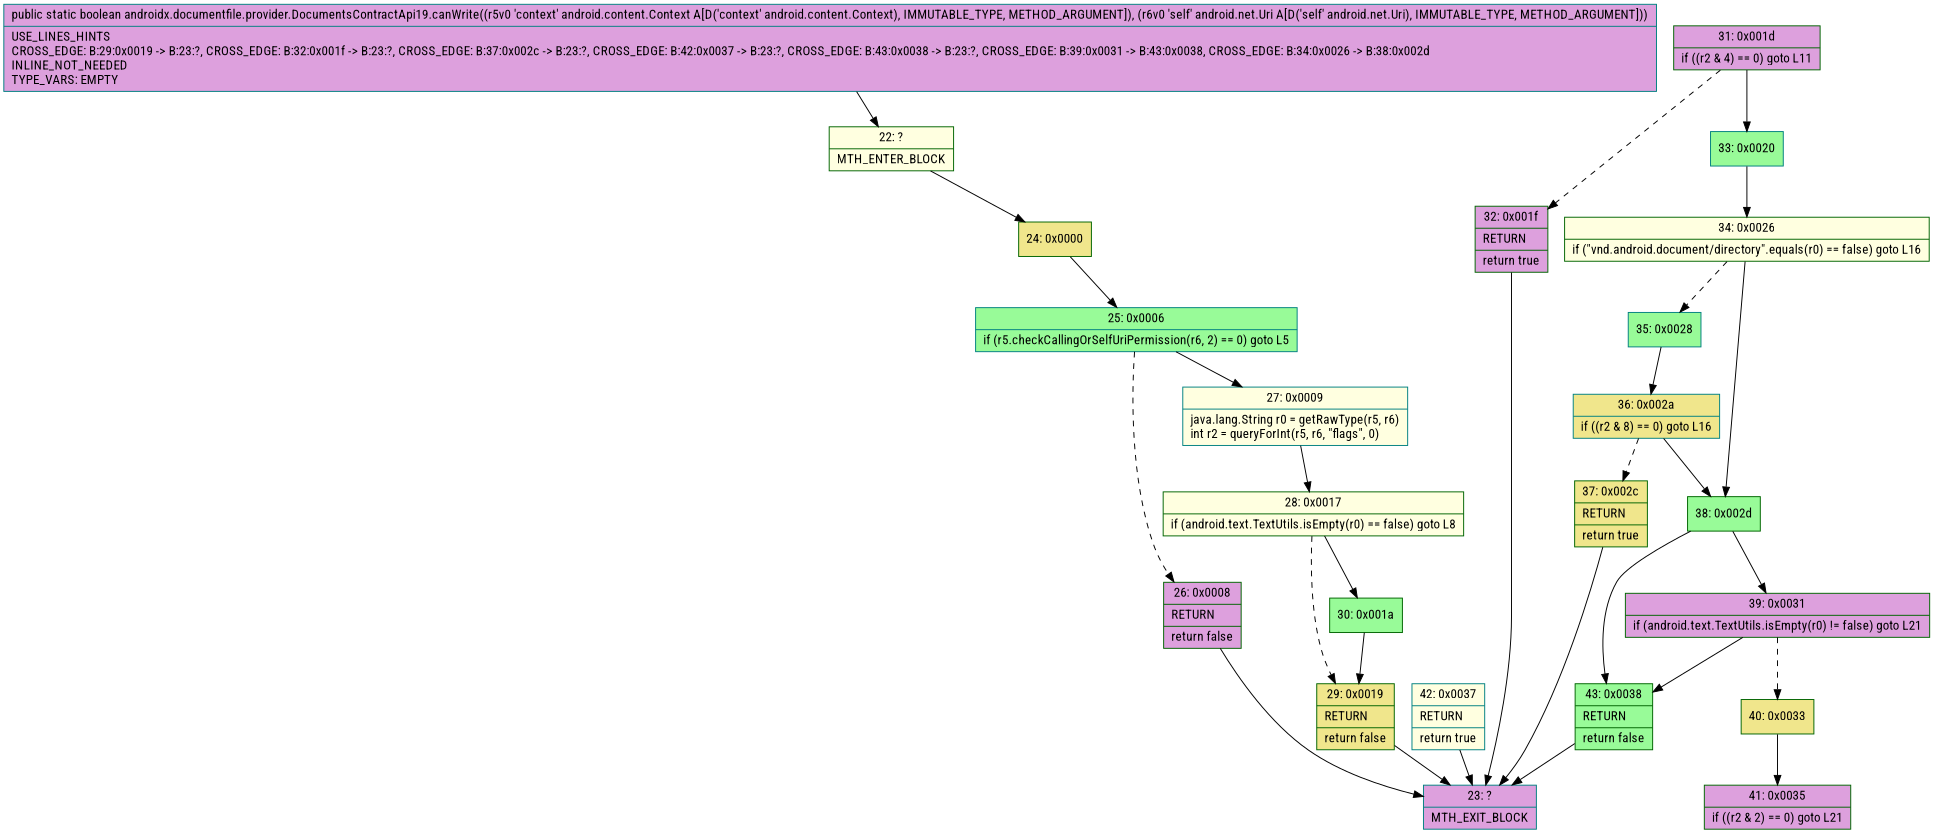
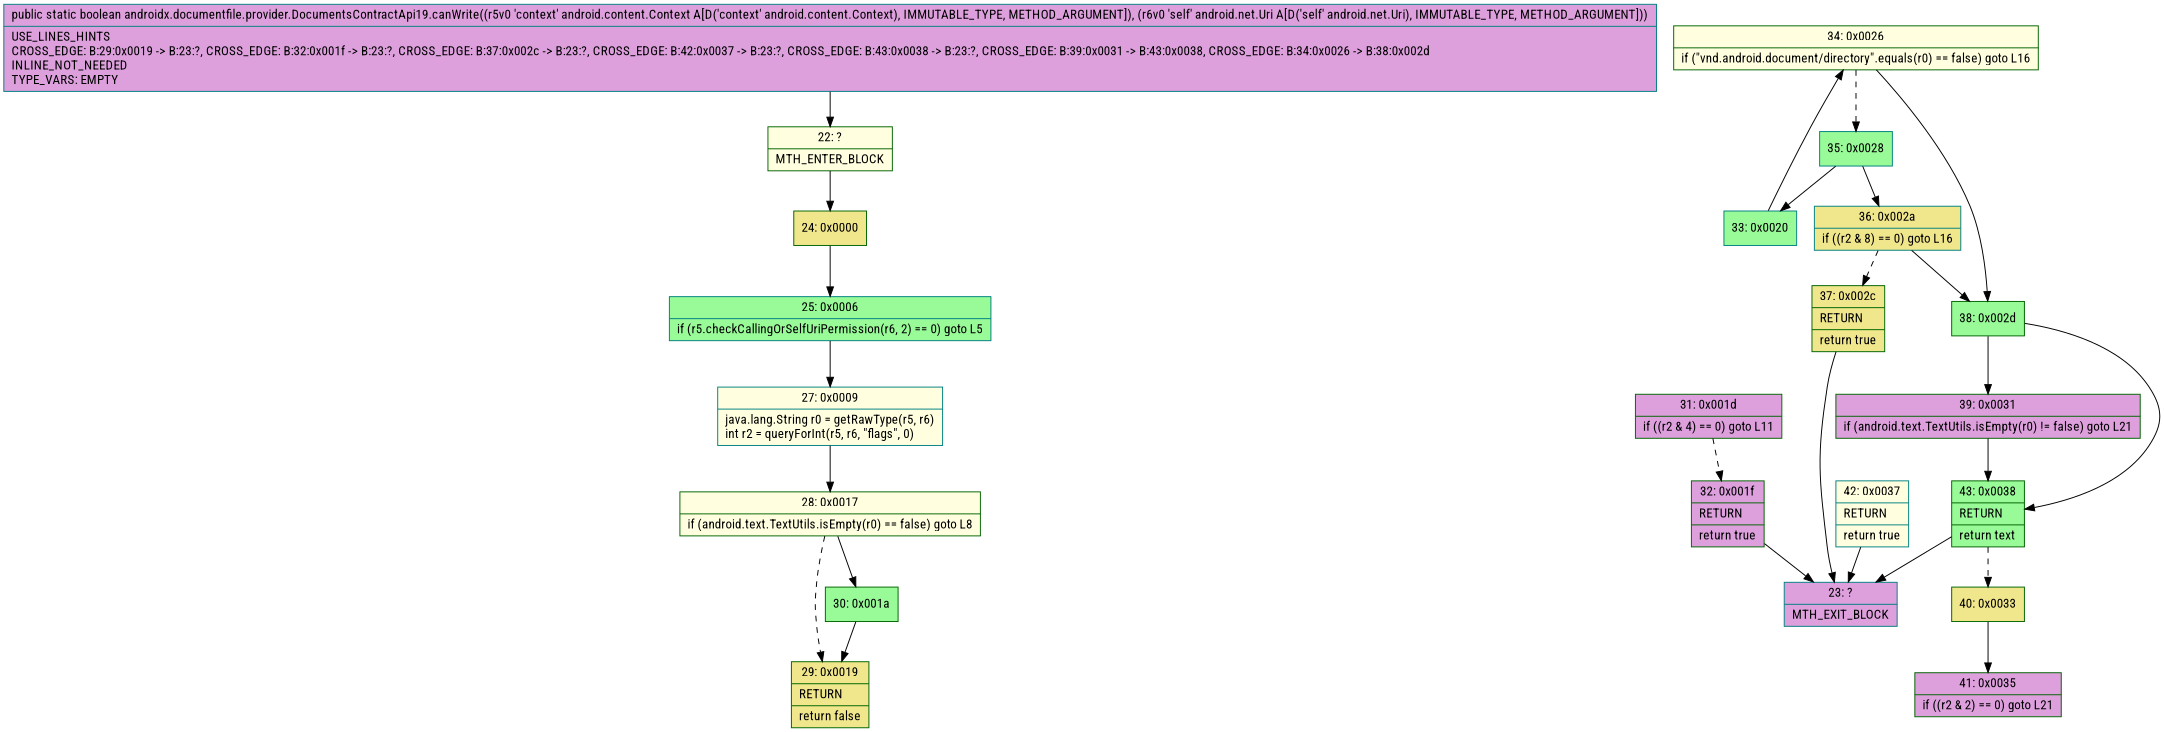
edge "31: 0x001d" -> "33: 0x0020": now "35: 0x0028" -> "33: 0x0020"
node "26: 0x0008": removed
edge "39: 0x0031" -> "40: 0x0033": now "43: 0x0038" -> "40: 0x0033"
node "43: 0x0038": text "return false" -> "return text"
edge "29: 0x0019" -> "23: ?": removed
